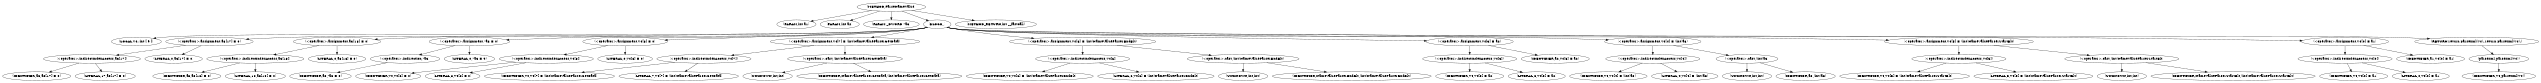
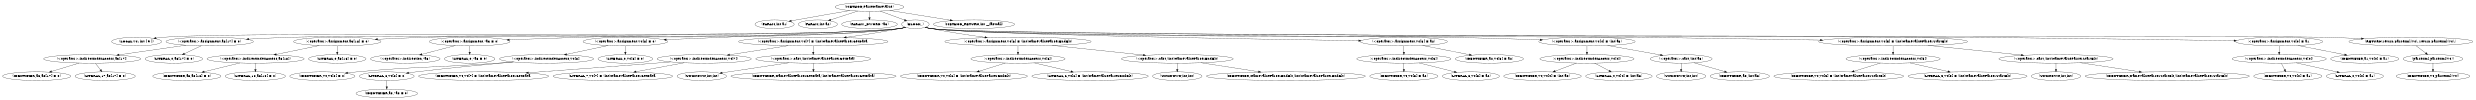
edge "(<operator>.indirection,*a3)" -> "(IDENTIFIER,a3,*a3 = 0)": now "(LITERAL,8,v4[8] = 0)" -> "(IDENTIFIER,a3,*a3 = 0)"
